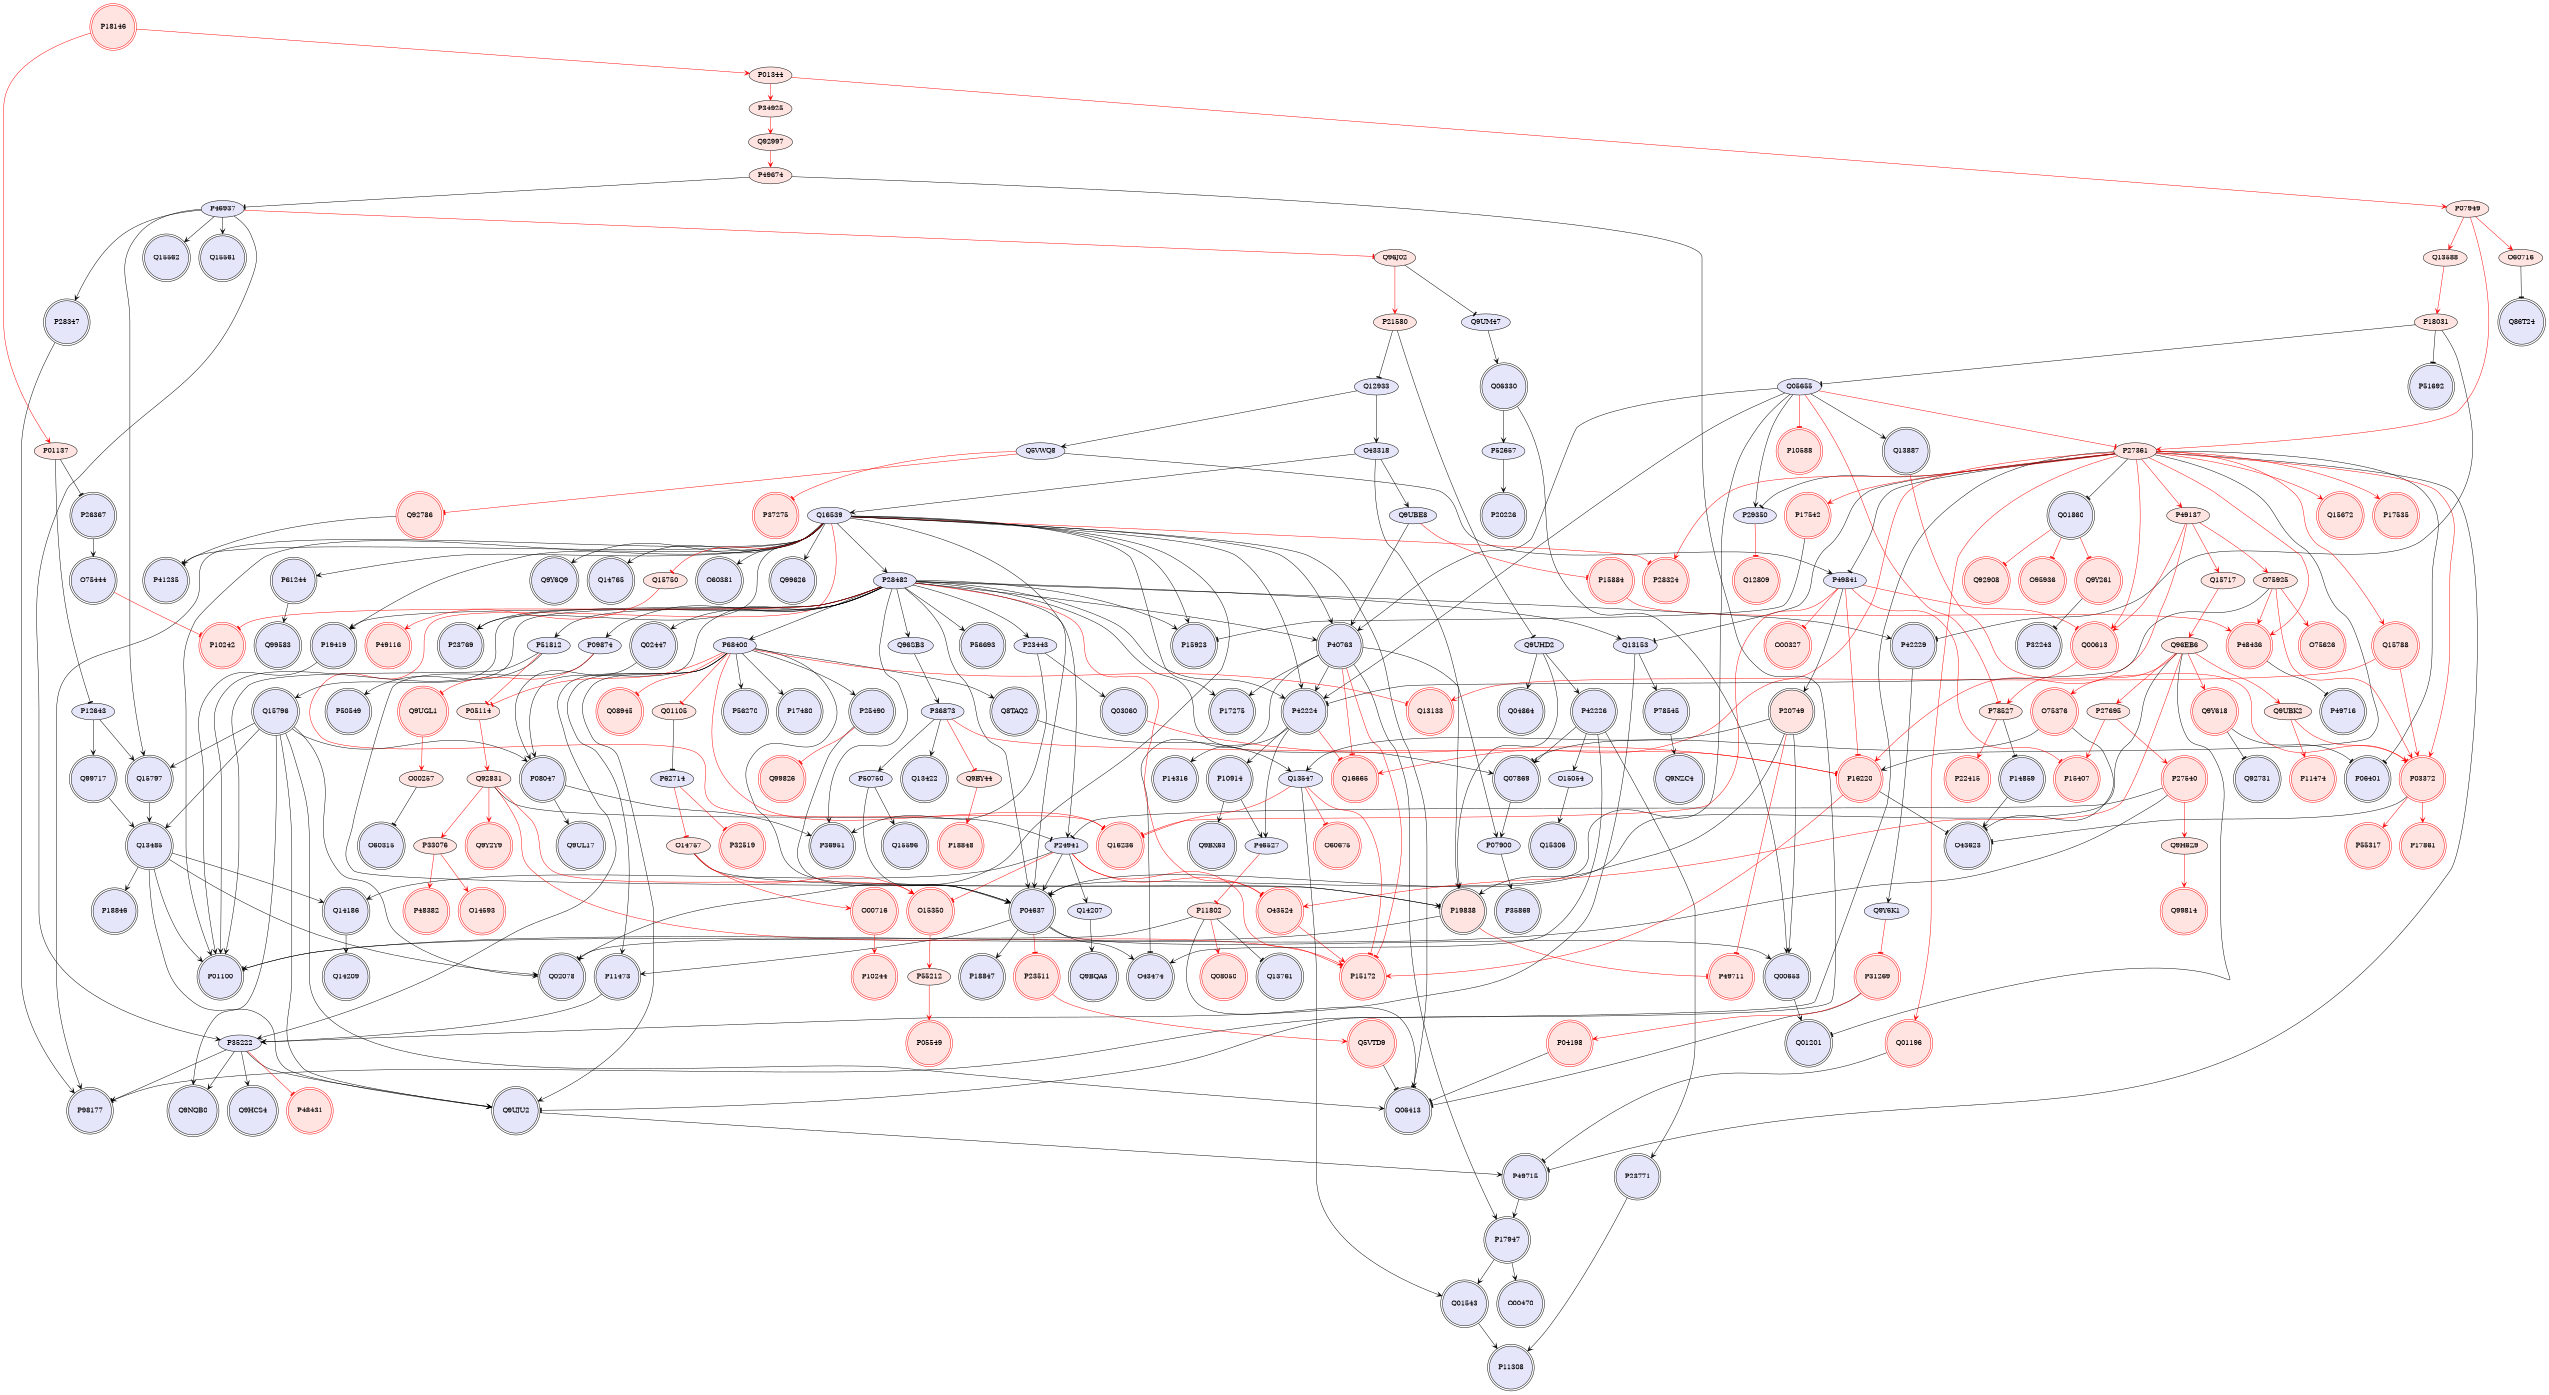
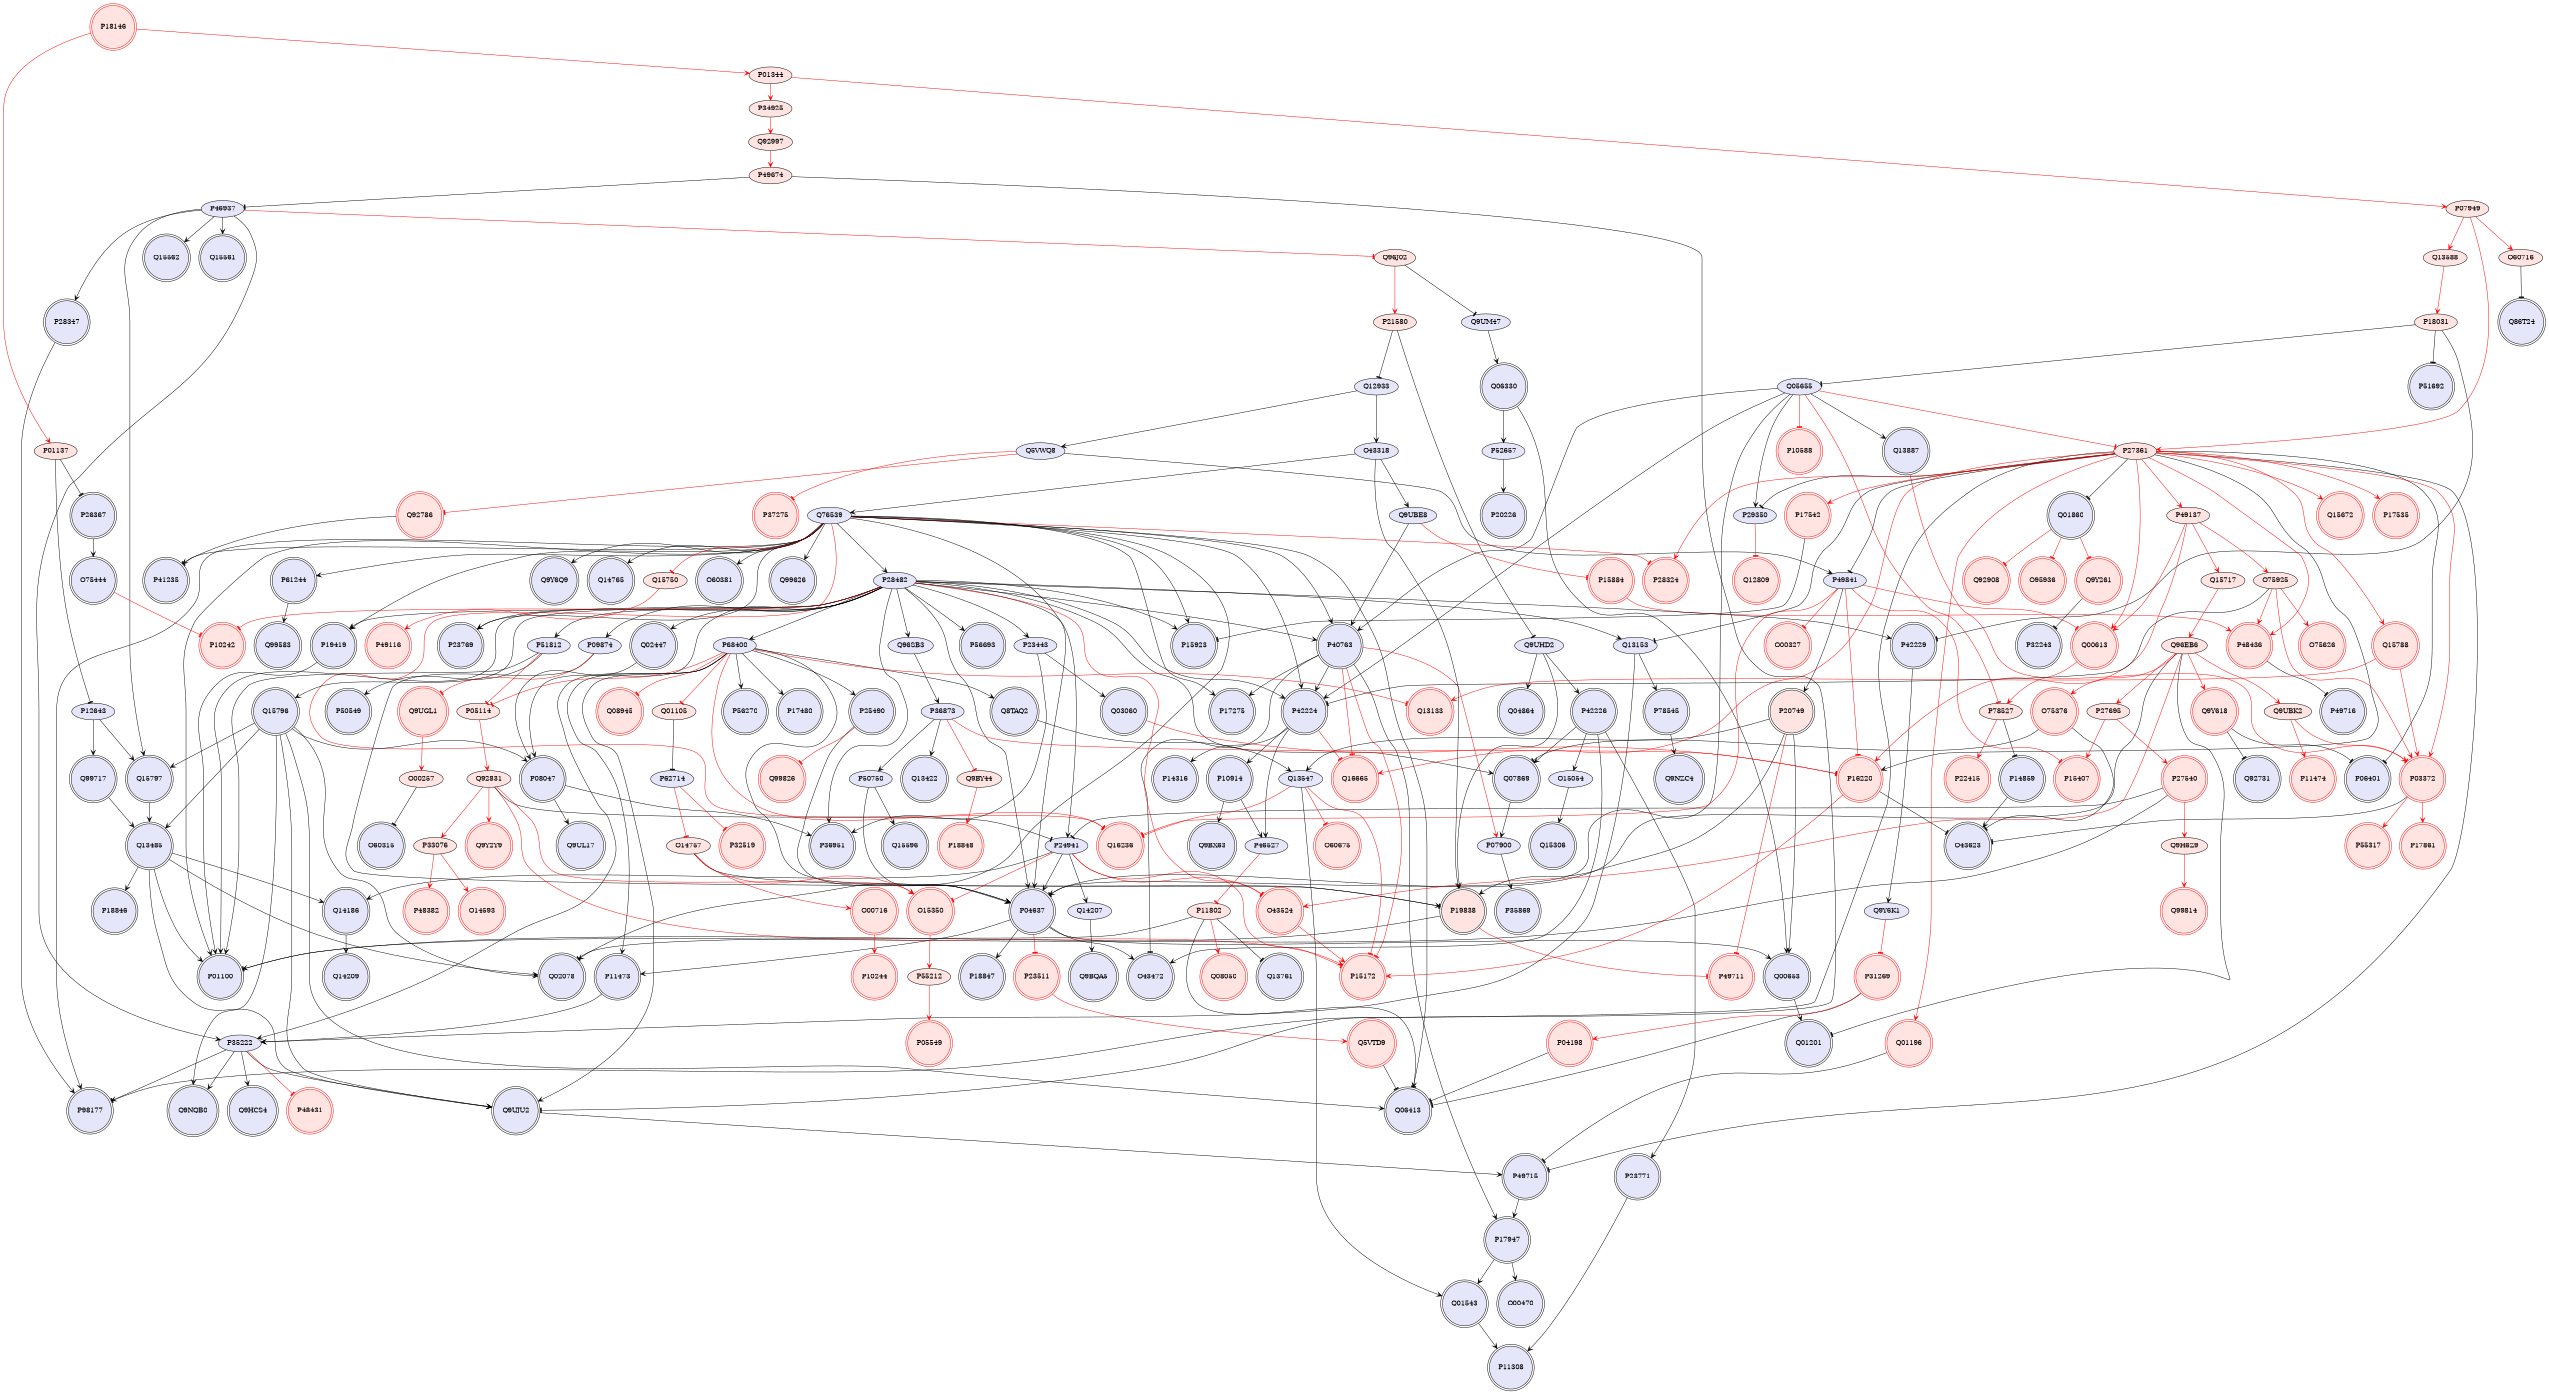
node "Q16539": label "Q16539" -> "Q76539"
edge "P40763" -> "P07900": color black -> red
node "O43474": label "O43474" -> "O43472"
